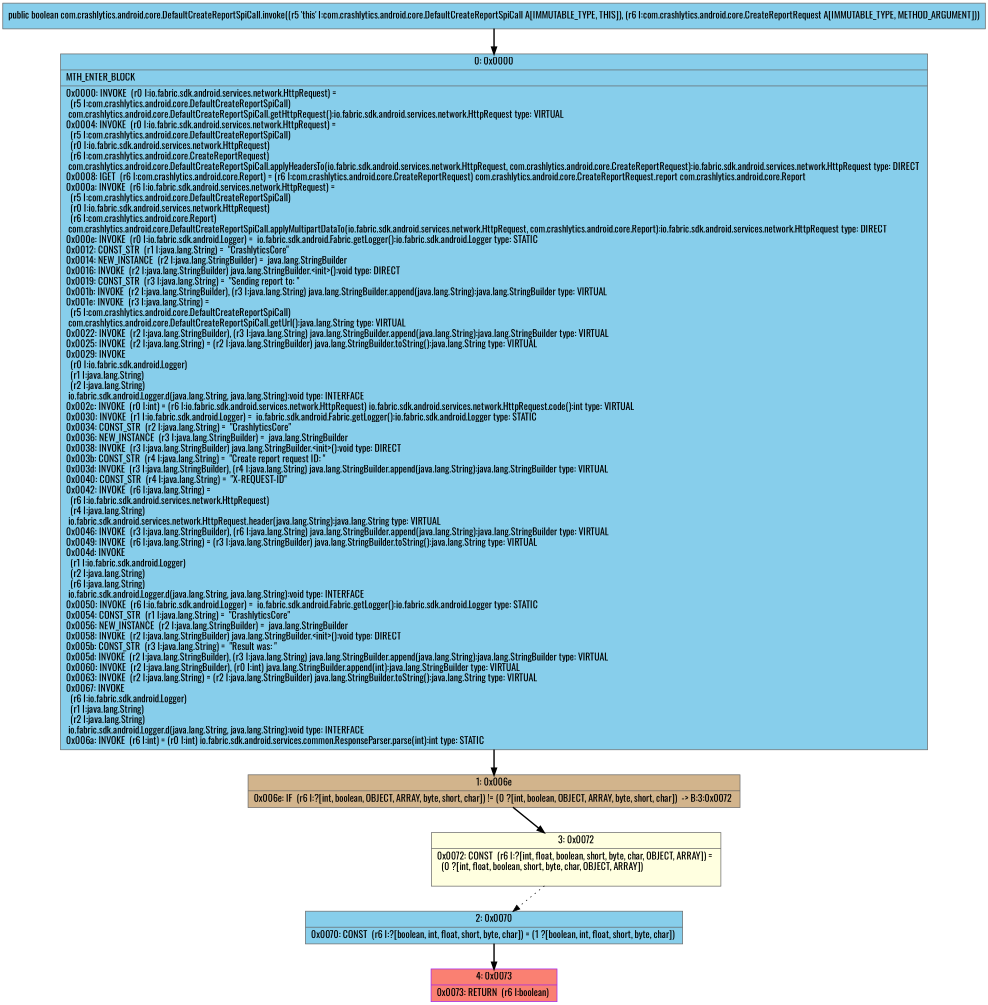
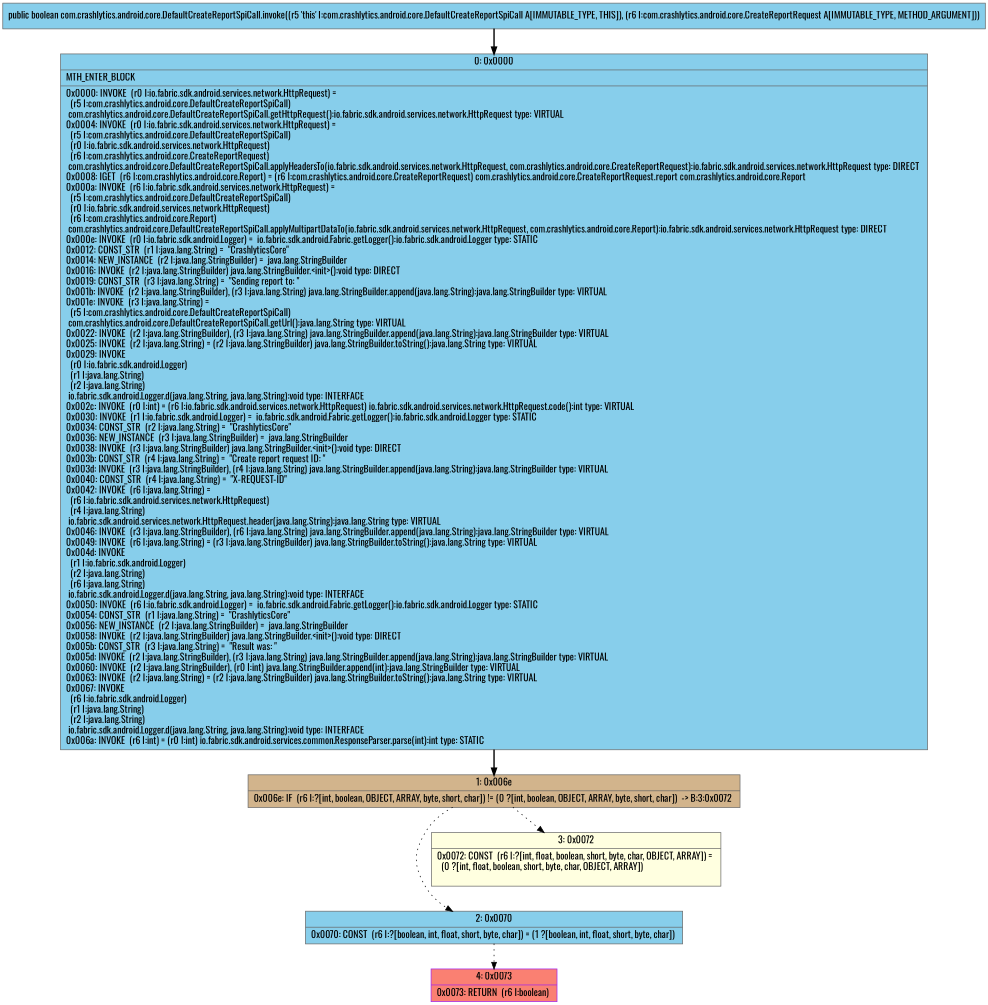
edge "1: 0x006e" -> "3: 0x0072": style bold -> dotted
edge "3: 0x0072" -> "2: 0x0070": now "1: 0x006e" -> "2: 0x0070"
edge "2: 0x0070" -> "4: 0x0073": style bold -> dotted
